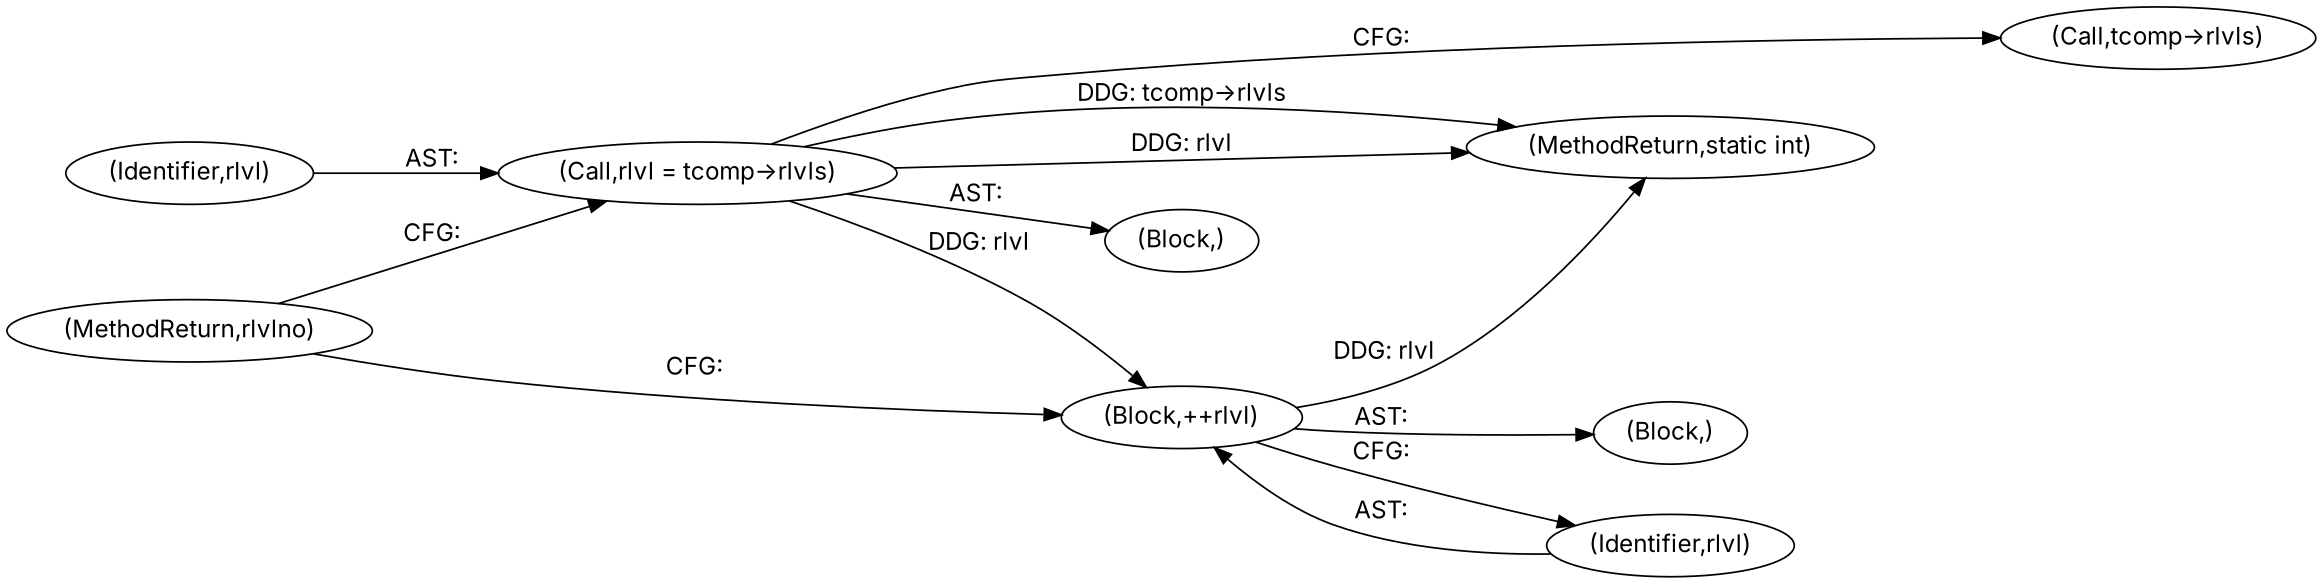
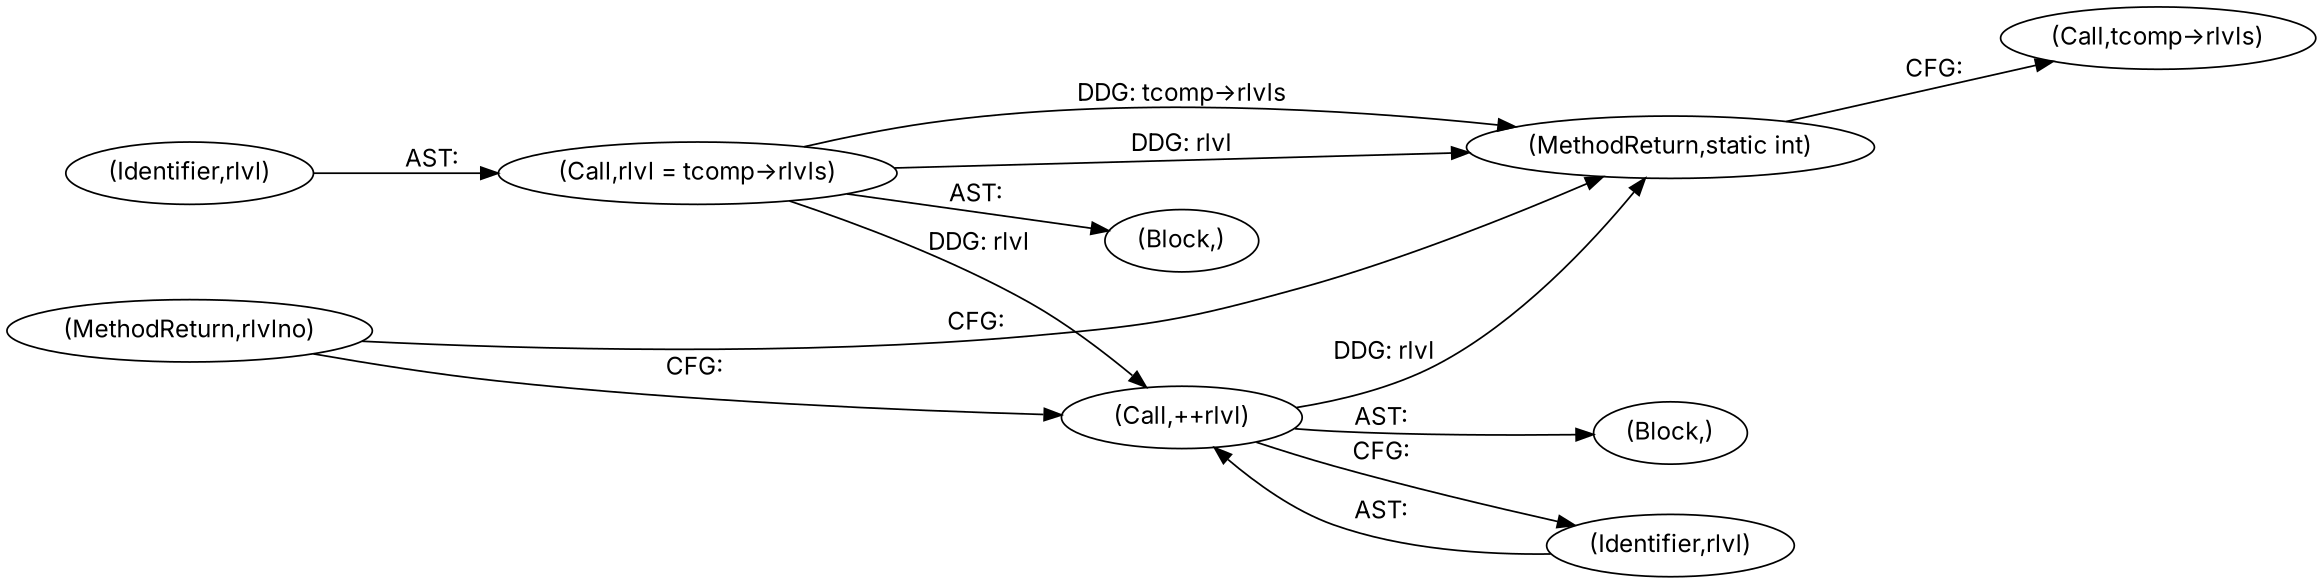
edge "(Call,rlvl = tcomp->rlvls)" -> "(Call,tcomp->rlvls)": now "(MethodReturn,static int)" -> "(Call,tcomp->rlvls)"
edge "(MethodReturn,rlvlno)" -> "(Call,rlvl = tcomp->rlvls)": now "(MethodReturn,rlvlno)" -> "(MethodReturn,static int)"
node "(Block,++rlvl)": label "(Block,++rlvl)" -> "(Call,++rlvl)"
